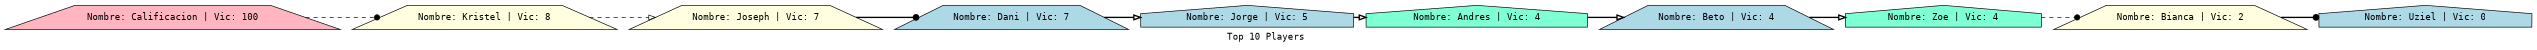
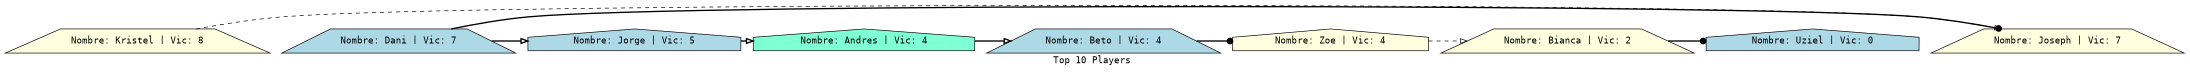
node "Nombre: Calificacion | Vic: 100": removed
edge "Nombre: Joseph | Vic: 7" -> "Nombre: Dani | Vic: 7": reversed
edge "Nombre: Beto | Vic: 4" -> "Nombre: Zoe | Vic: 4": arrowhead onormal -> dot
node "Nombre: Zoe | Vic: 4": fillcolor aquamarine -> lightyellow
edge "Nombre: Zoe | Vic: 4" -> "Nombre: Bianca | Vic: 2": arrowhead dot -> onormal
